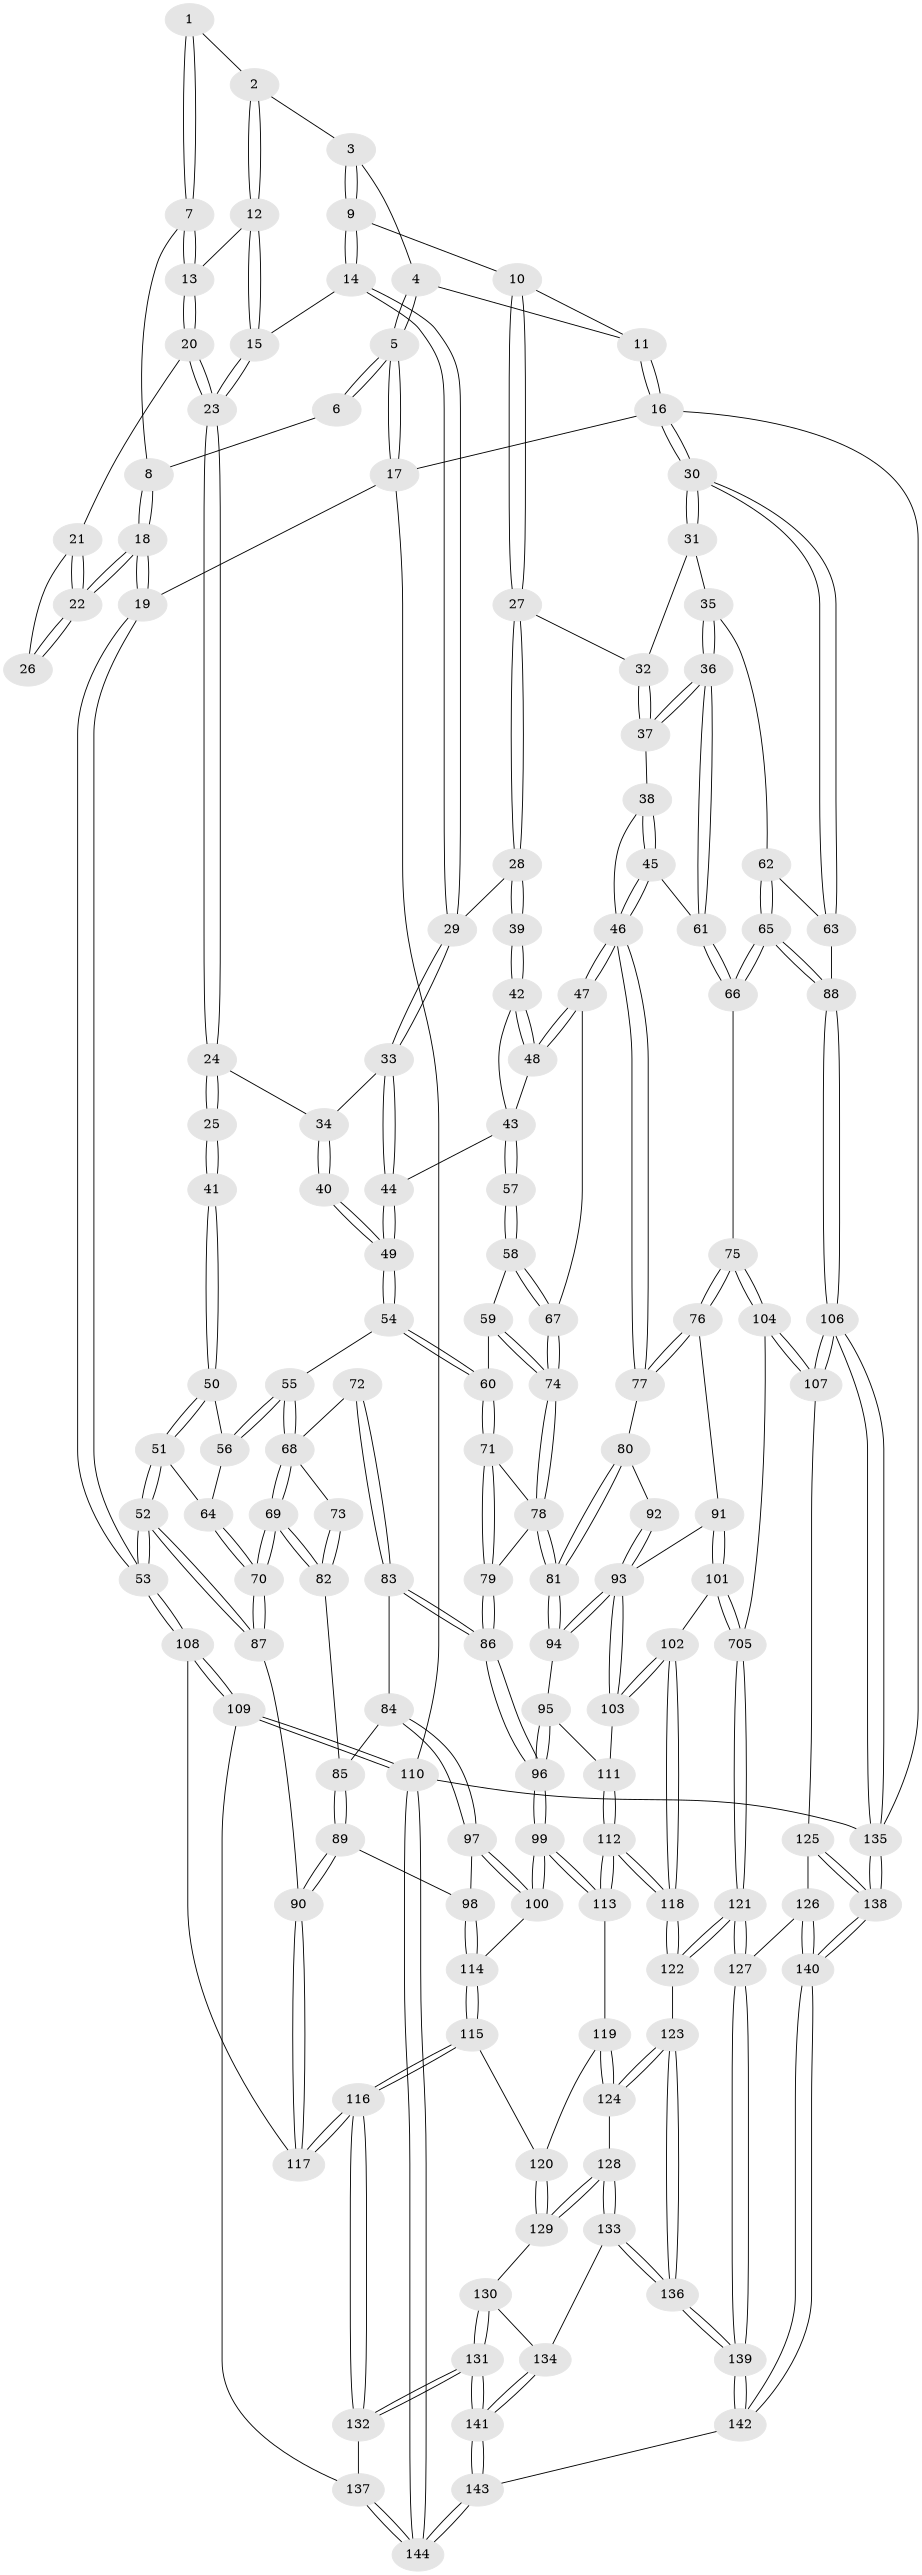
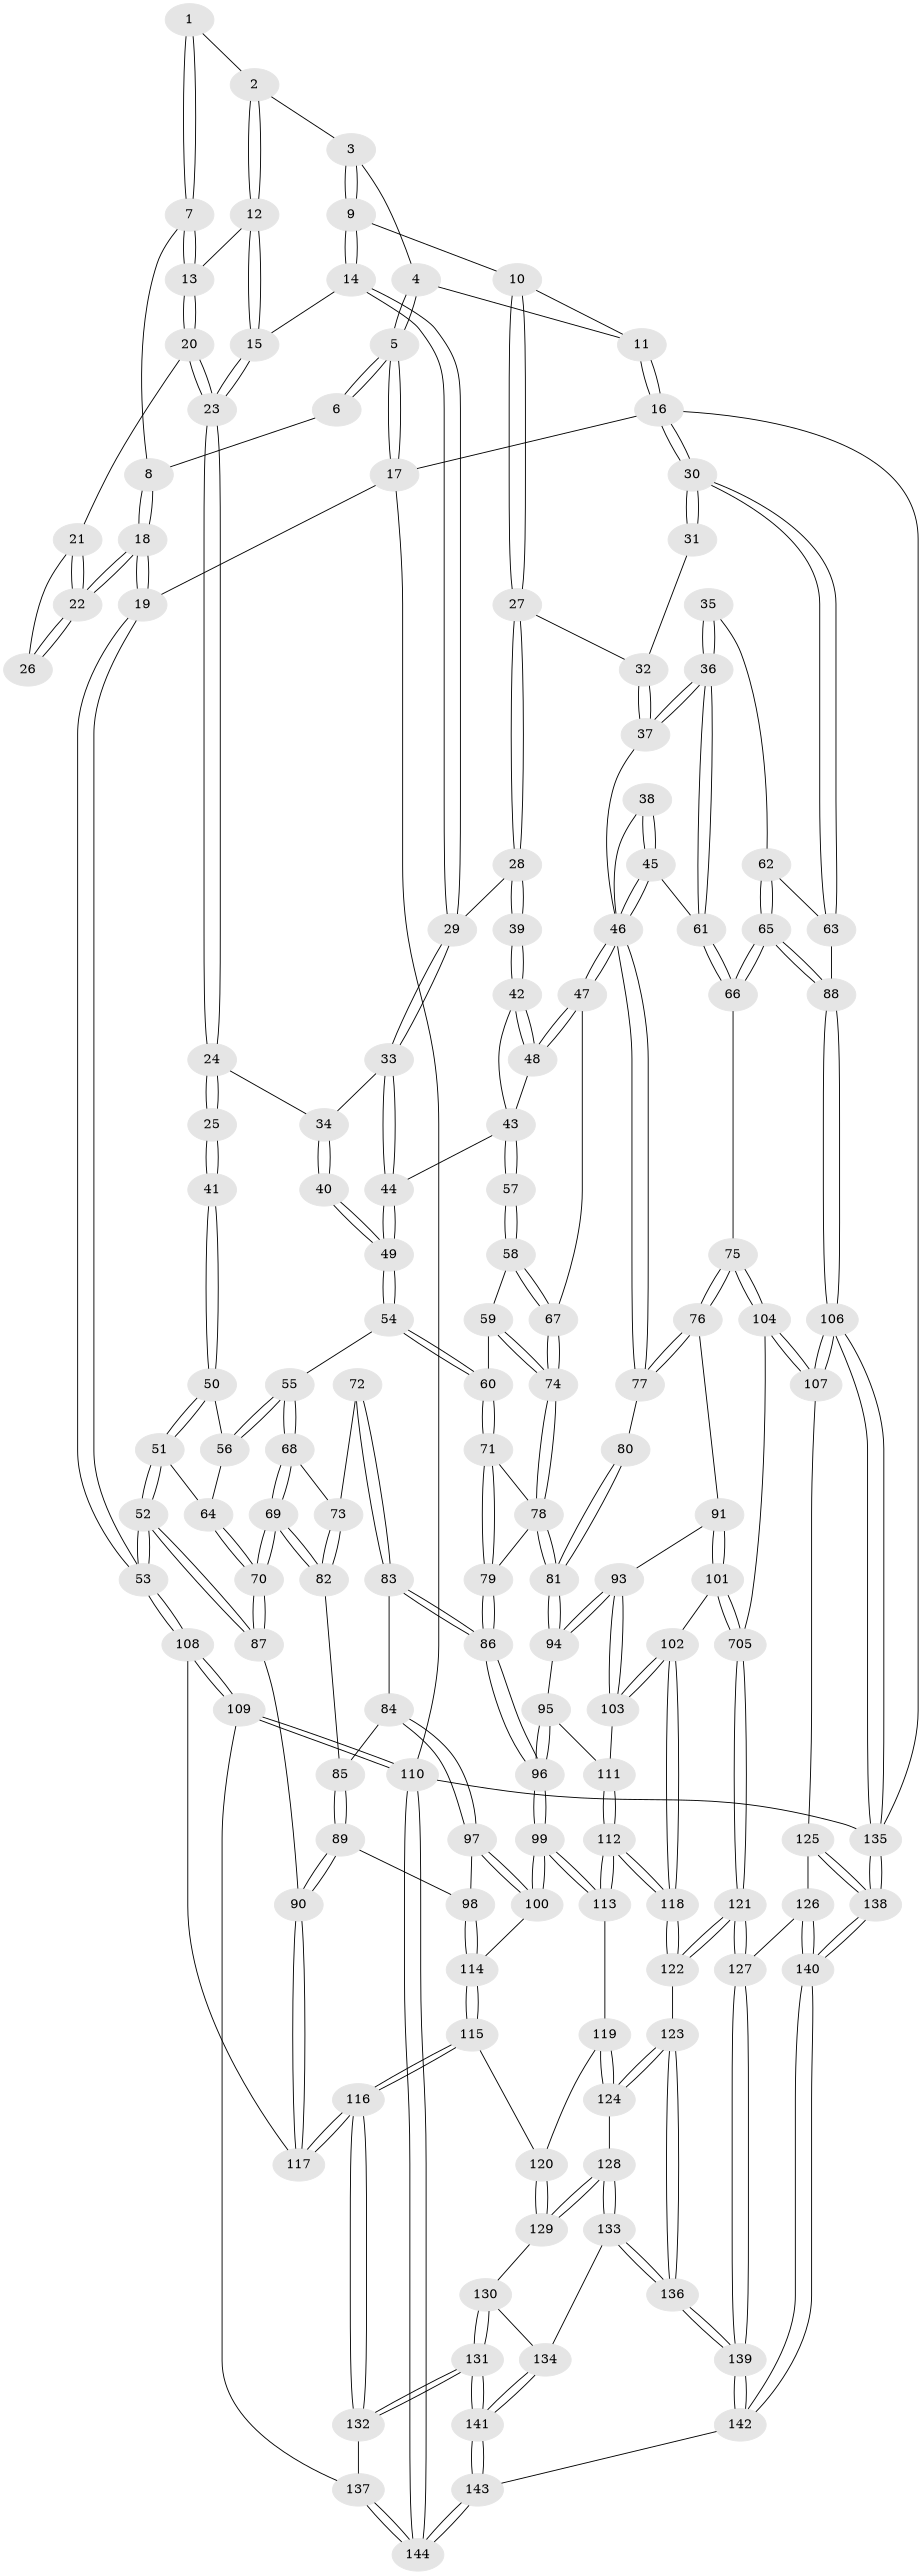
edge "31" -- "35": removed
edge "37" -- "38": now "37" -- "46"
edge "72" -- "68": now "72" -- "73"
node "92": removed
